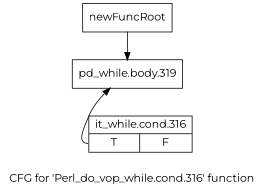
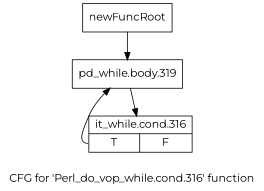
edge "pd_while.body.319" -> "it_while.cond.316": added
